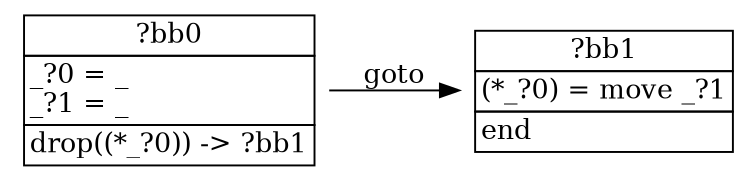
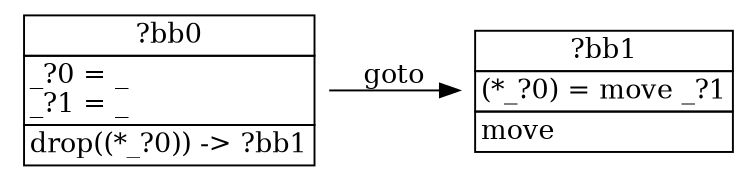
node "?bb1": text "end" -> "move"
